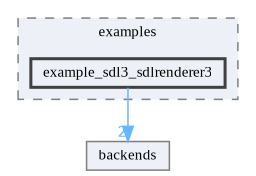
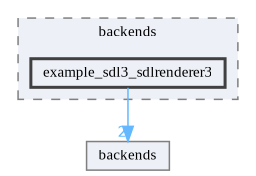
cluster "examples": label "examples" -> "backends"
